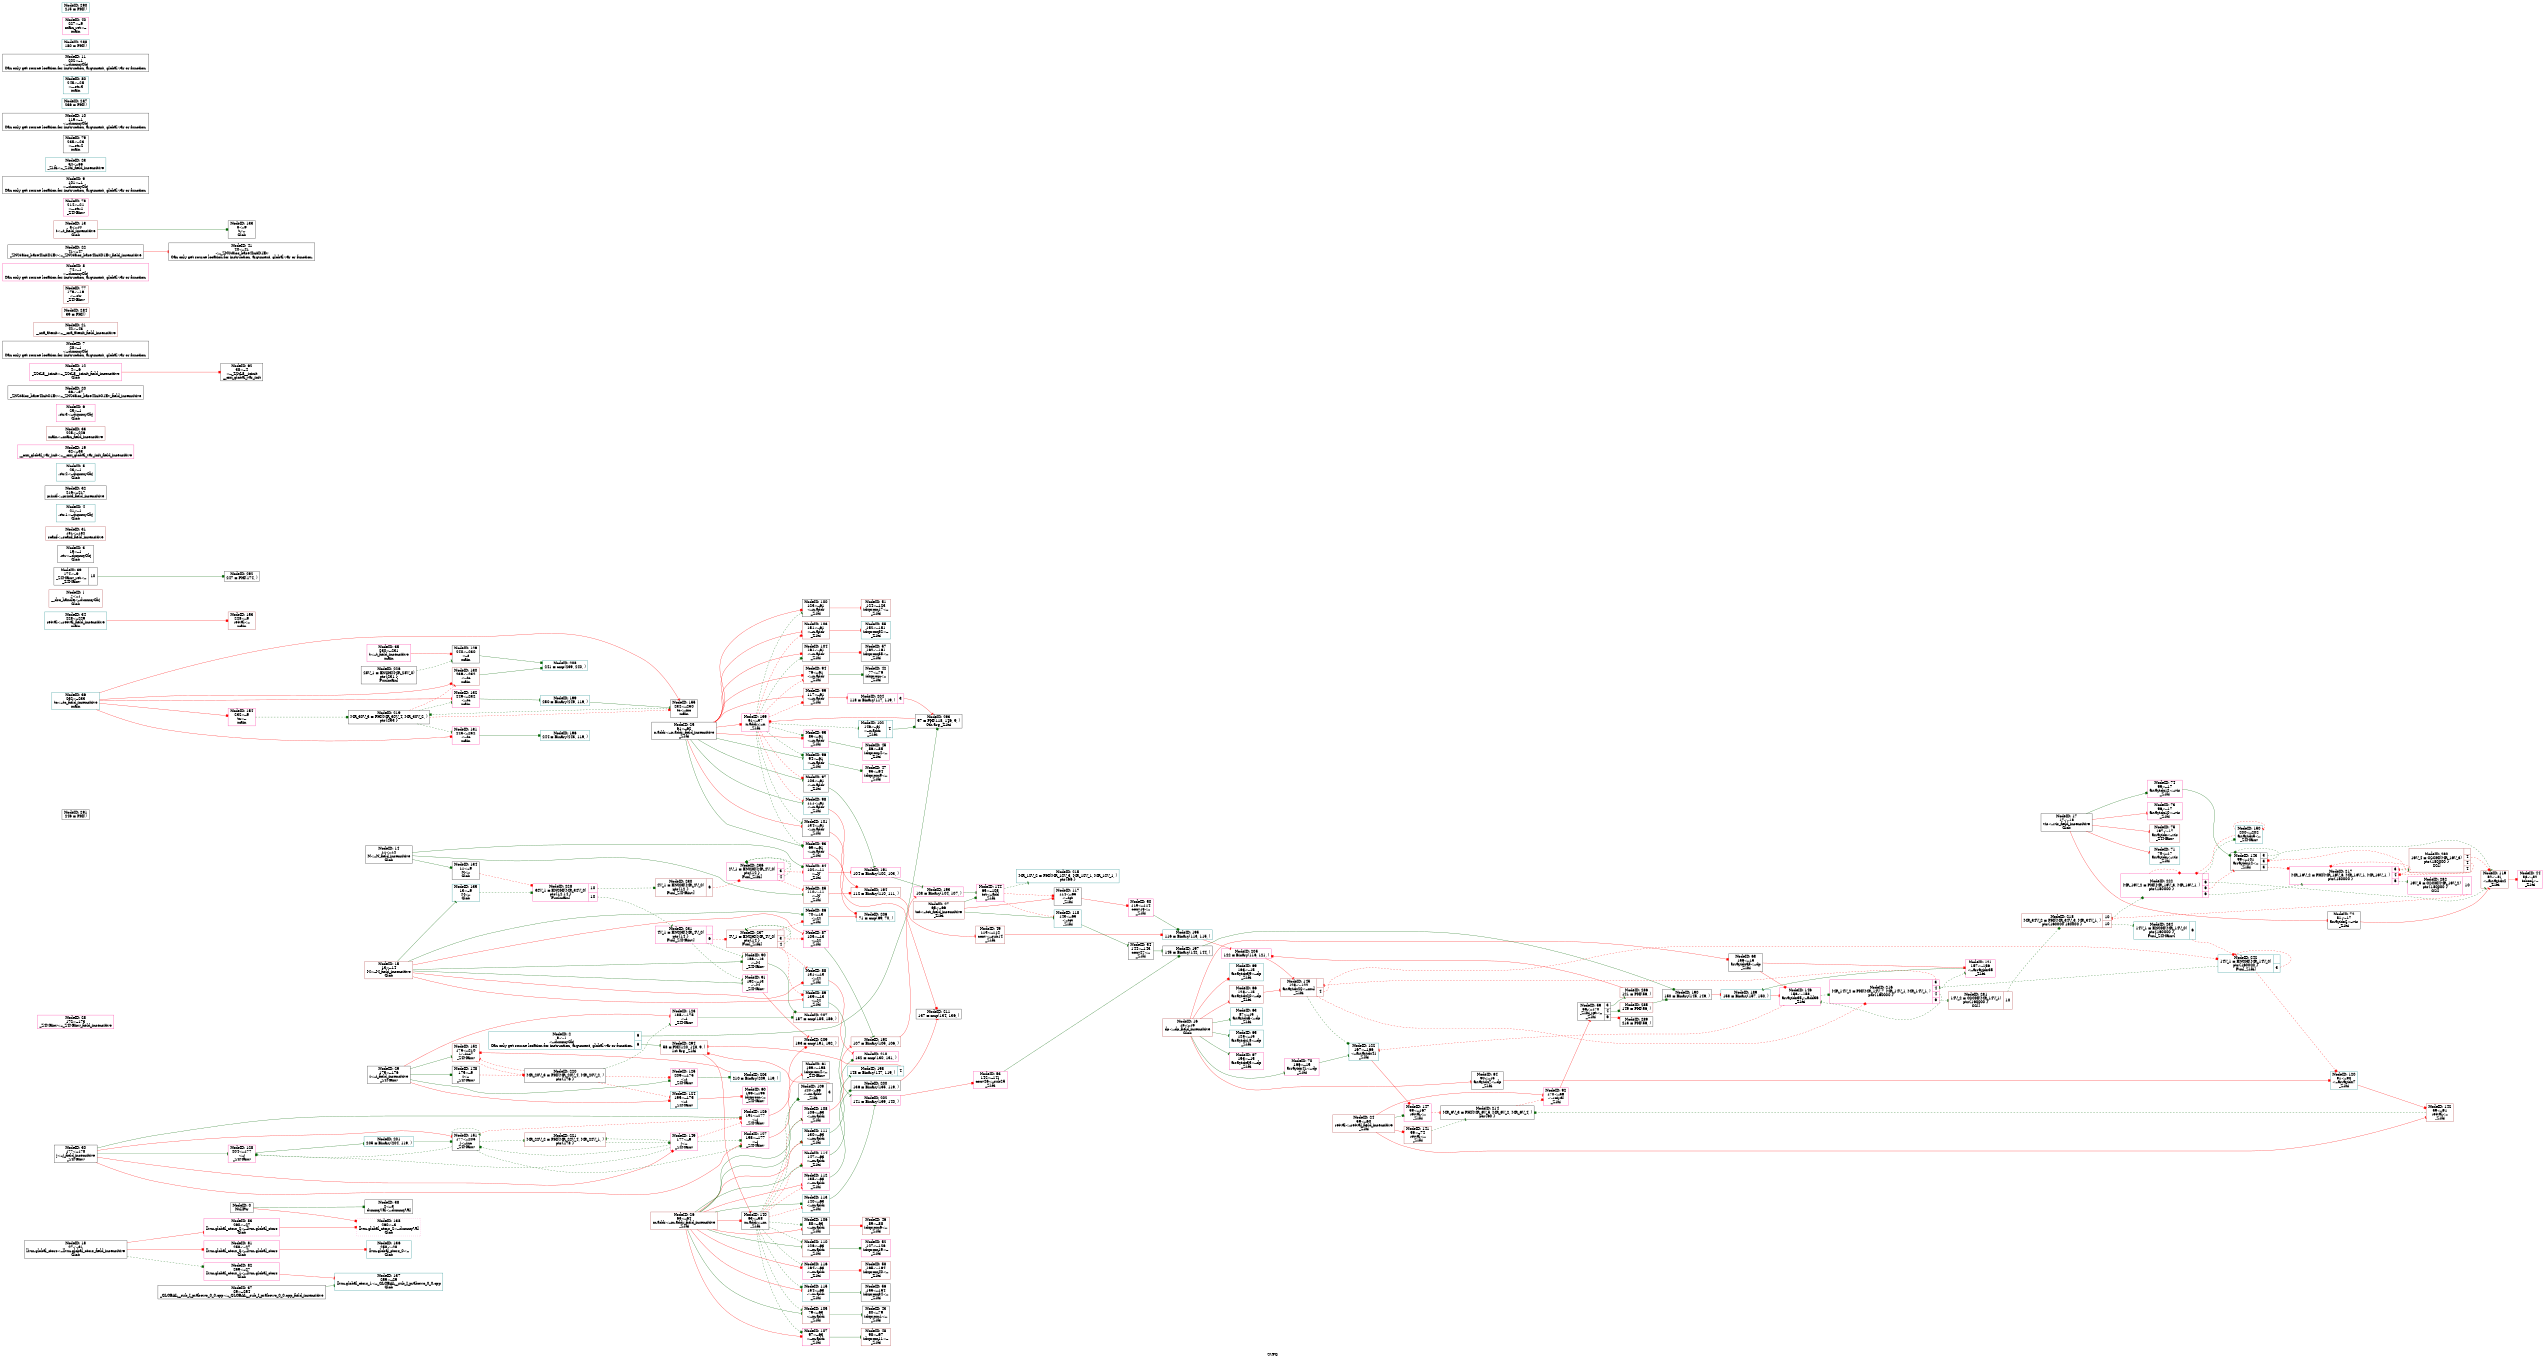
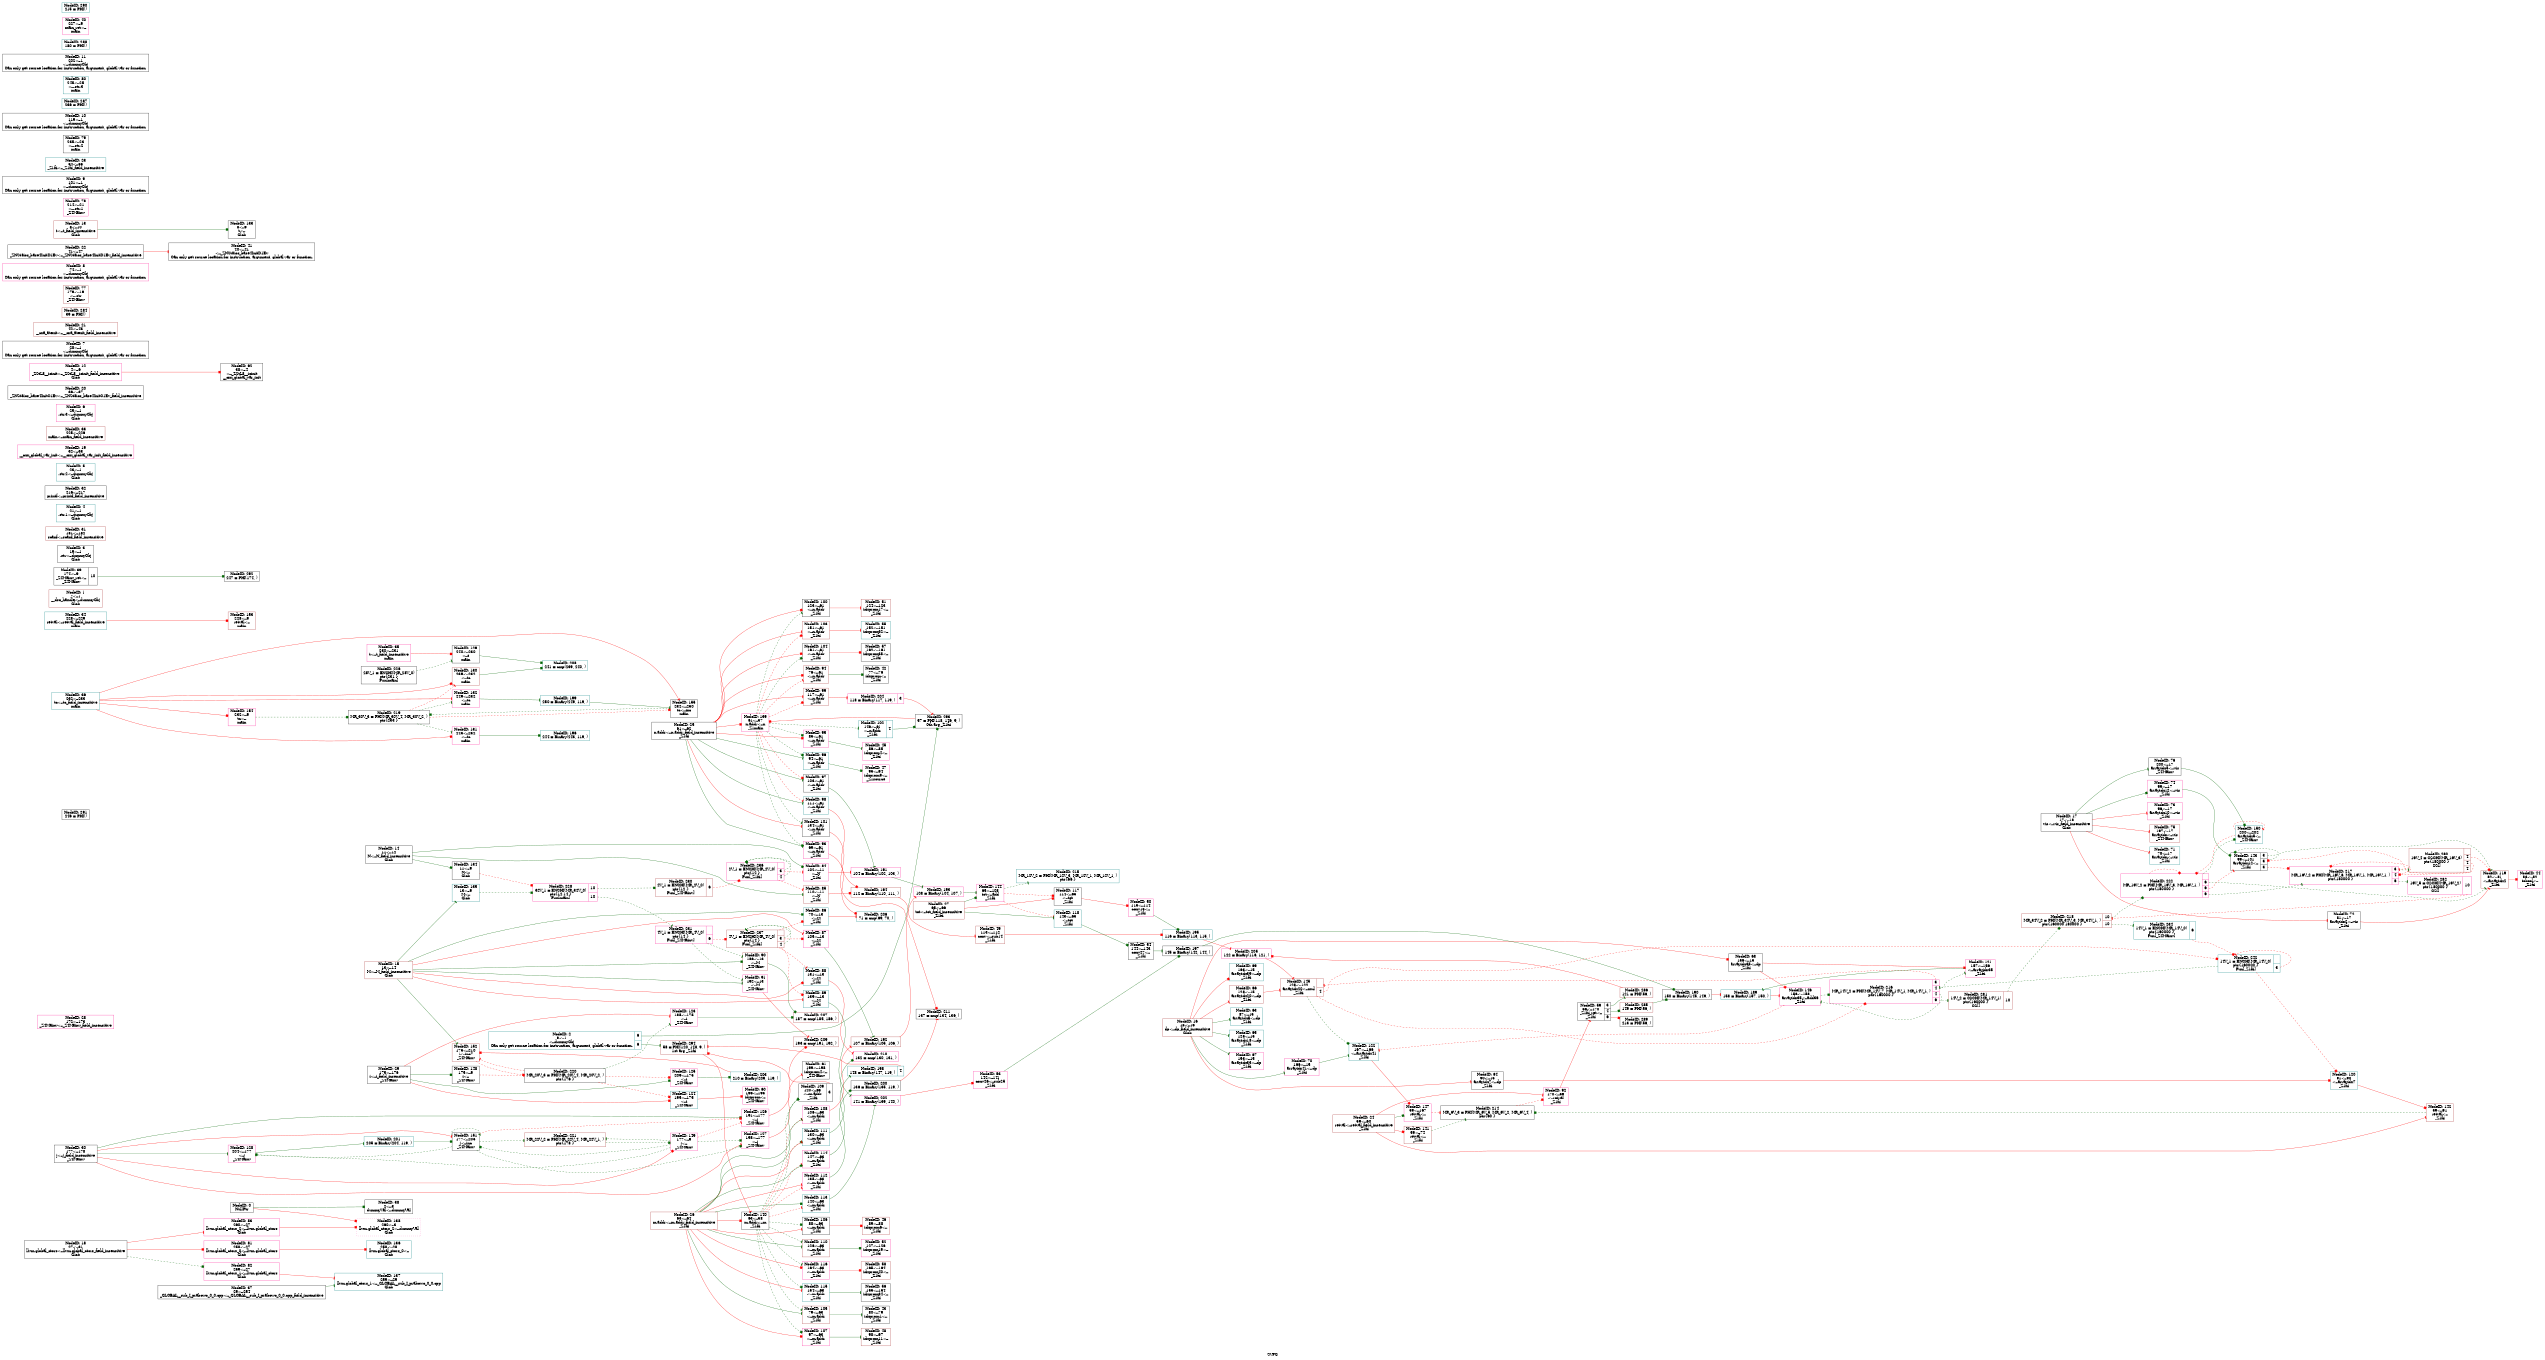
node "NodeID: 139": text "_Z1fii" -> "_Z1main"
node "NodeID: 76": added
node "NodeID: 47": text "_Z1fii" -> "_Z1source"
edge "NodeID: 118" -> "NodeID: 54": arrowhead tee -> box
edge "NodeID: 29" -> "NodeID: 152": now "NodeID: 15" -> "NodeID: 152"
edge "NodeID: 220" -> "NodeID: 124": arrowhead tee -> box
